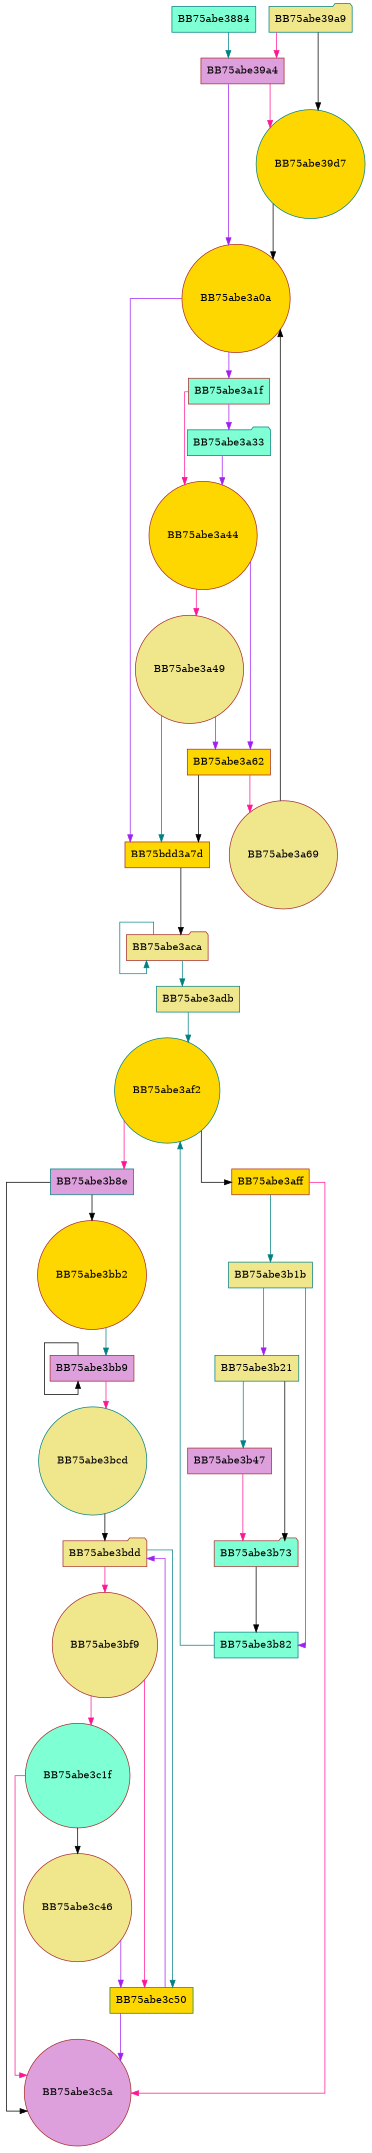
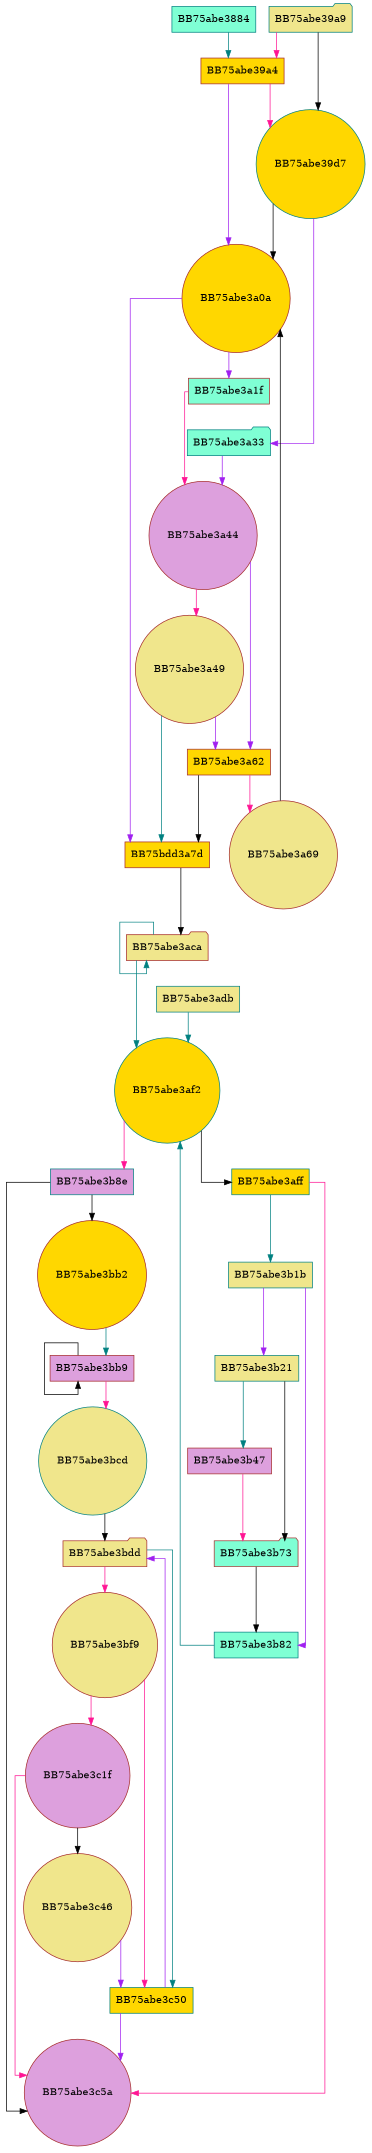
node "BB75abe39a4": fillcolor plum -> gold
edge "BB75abe3a1f" -> "BB75abe3a33": now "BB75abe39d7" -> "BB75abe3a33"
node "BB75abe3a44": fillcolor gold -> plum
edge "BB75abe3aca" -> "BB75abe3adb": now "BB75abe3aca" -> "BB75abe3af2"
node "BB75abe3aff": color brown -> teal
node "BB75abe3c1f": fillcolor aquamarine -> plum
